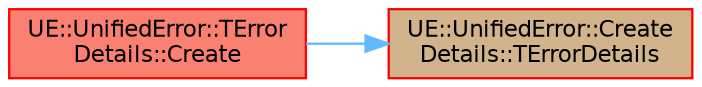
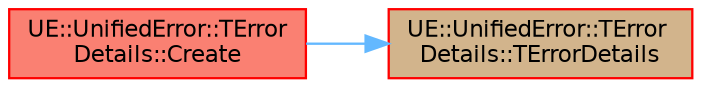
node "UE::UnifiedError::Create Details::TErrorDetails": label "UE::UnifiedError::Create Details::TErrorDetails" -> "UE::UnifiedError::TError Details::TErrorDetails"
